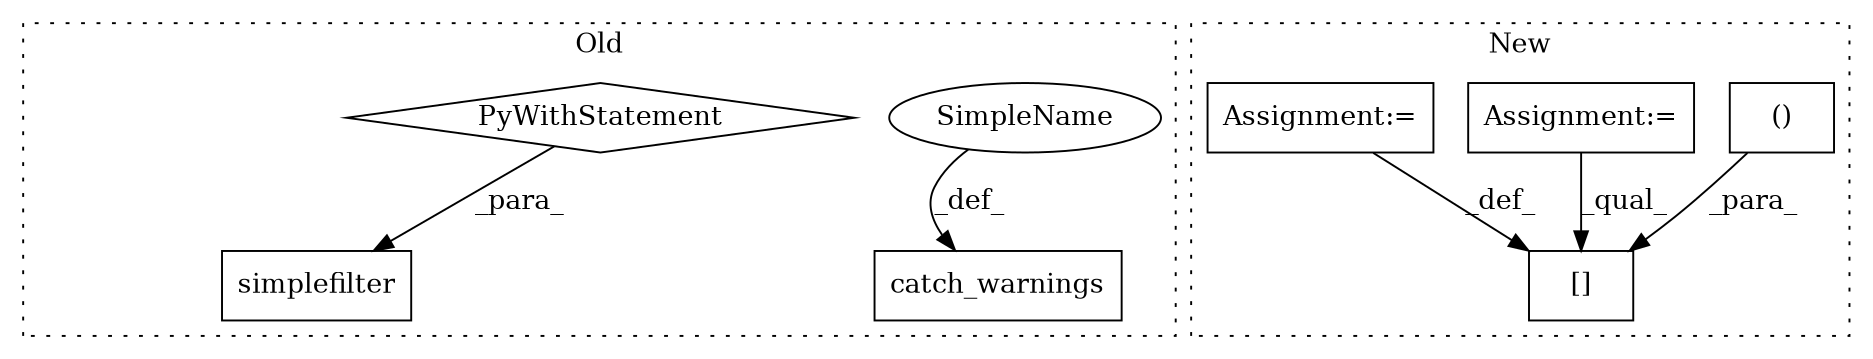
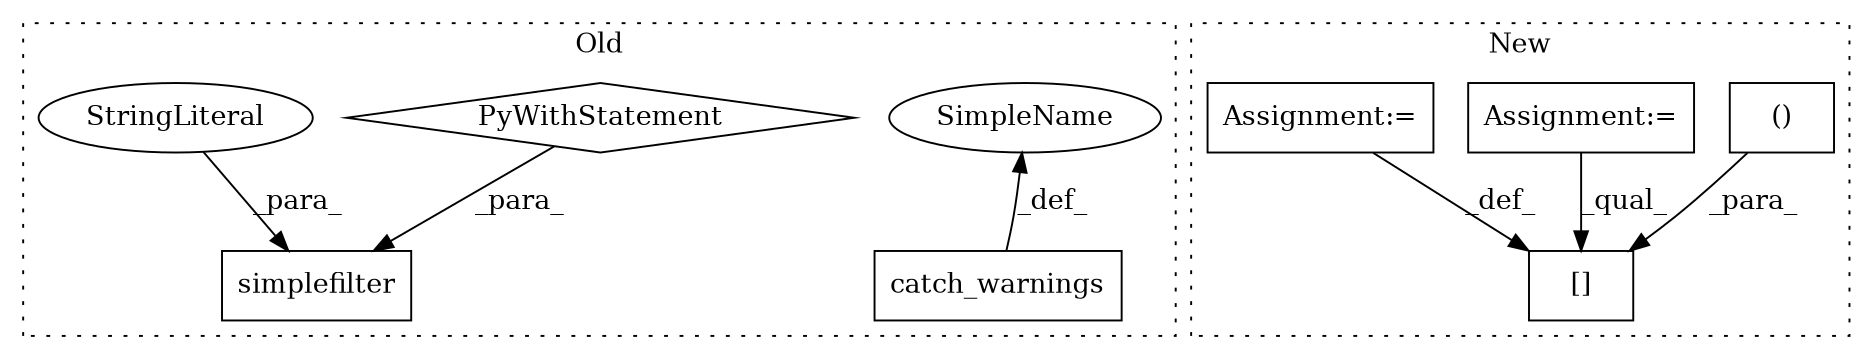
node "StringLiteral": added
edge "SimpleName" -> "catch_warnings": reversed
